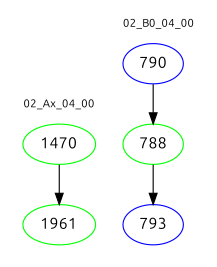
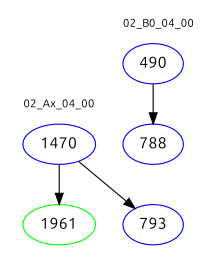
node "790": label "790" -> "490"
node "1470": color green -> blue
node "788": color green -> blue
edge "788" -> "793": now "1470" -> "793"
